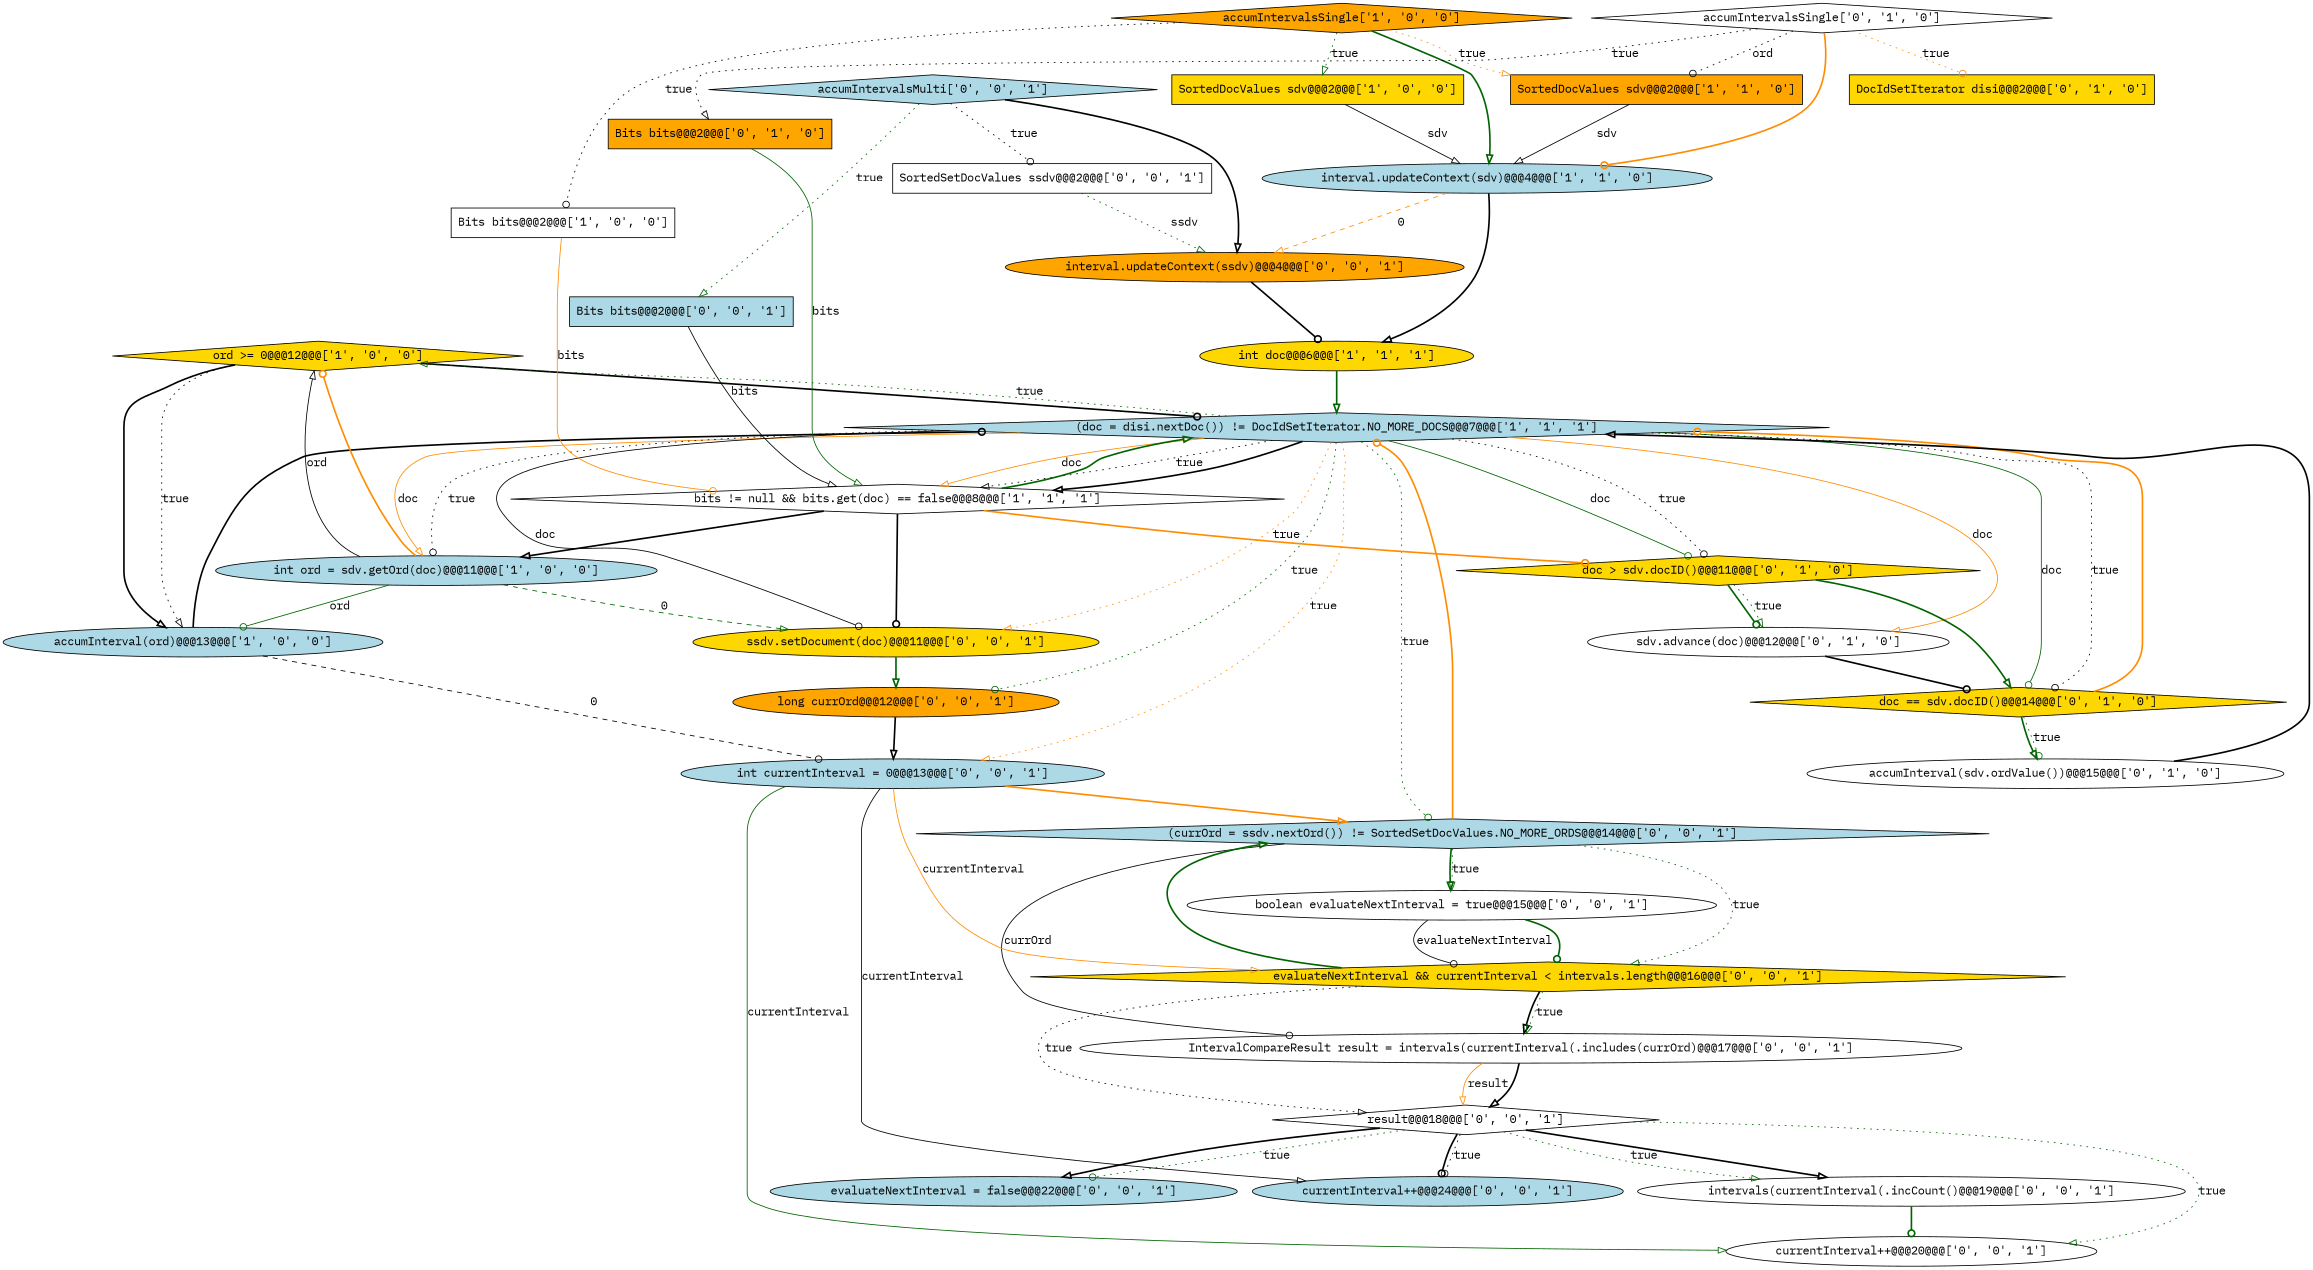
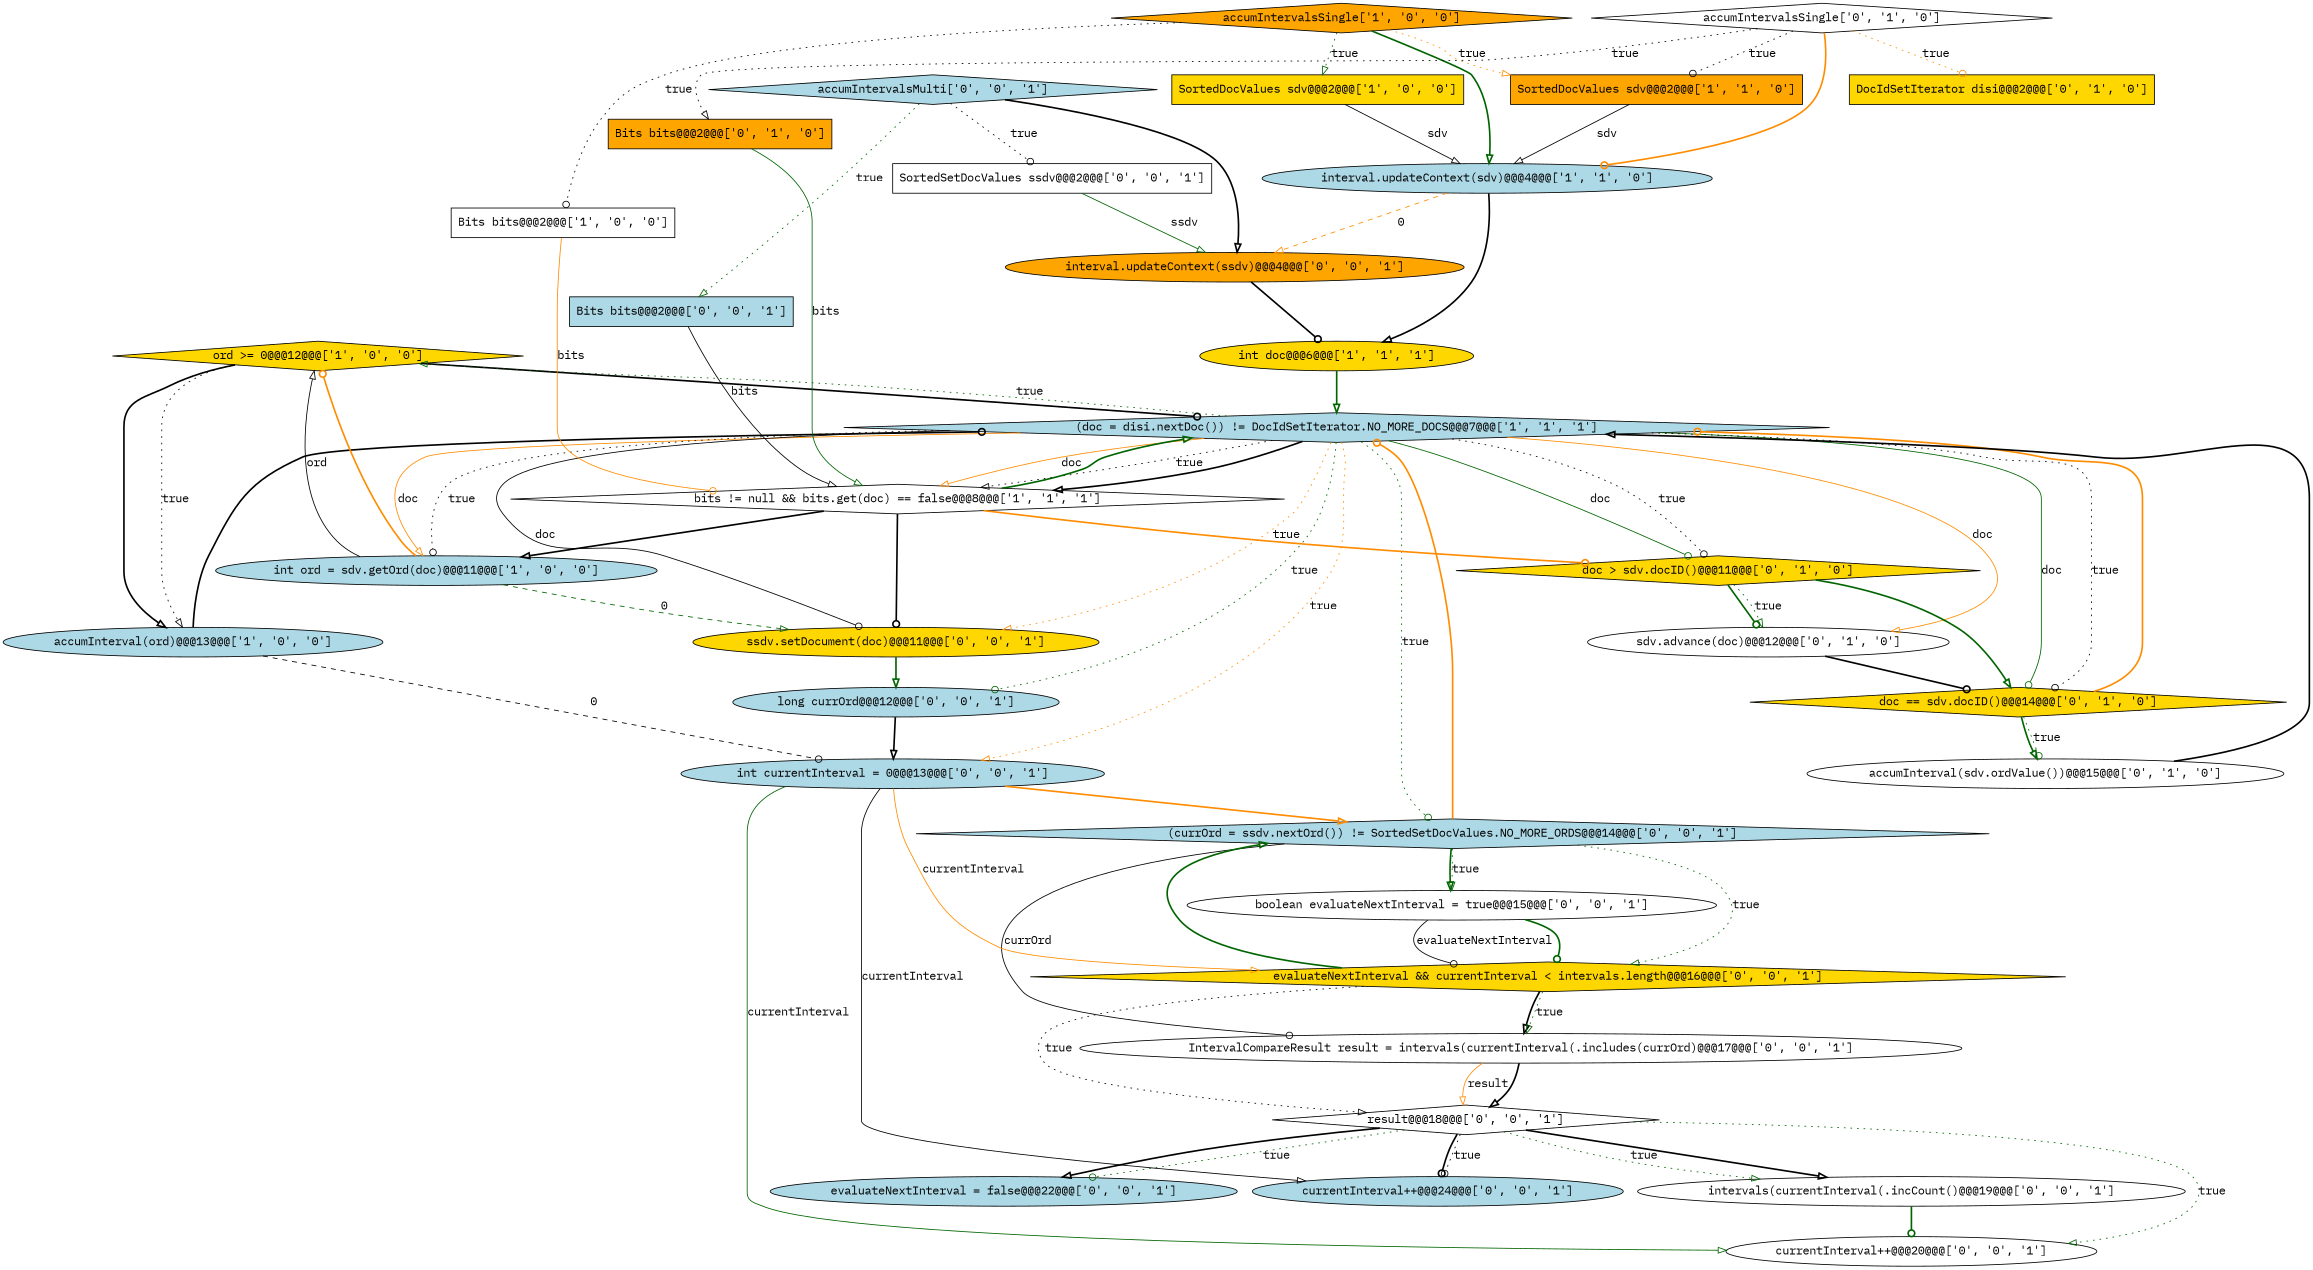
edge "accumIntervalsSingle['0', '1', '0']" -> "SortedDocValues sdv@@@2@@@['1', '1', '0']": label "ord" -> "true"
edge "SortedSetDocValues ssdv@@@2@@@['0', '0', '1']" -> "interval.updateContext(ssdv)@@@4@@@['0', '0', '1']": style dotted -> solid
edge "int ord = sdv.getOrd(doc)@@@11@@@['1', '0', '0']" -> "accumInterval(ord)@@@13@@@['1', '0', '0']": removed, label "ord"
node "long currOrd@@@12@@@['0', '0', '1']": fillcolor orange -> lightblue
